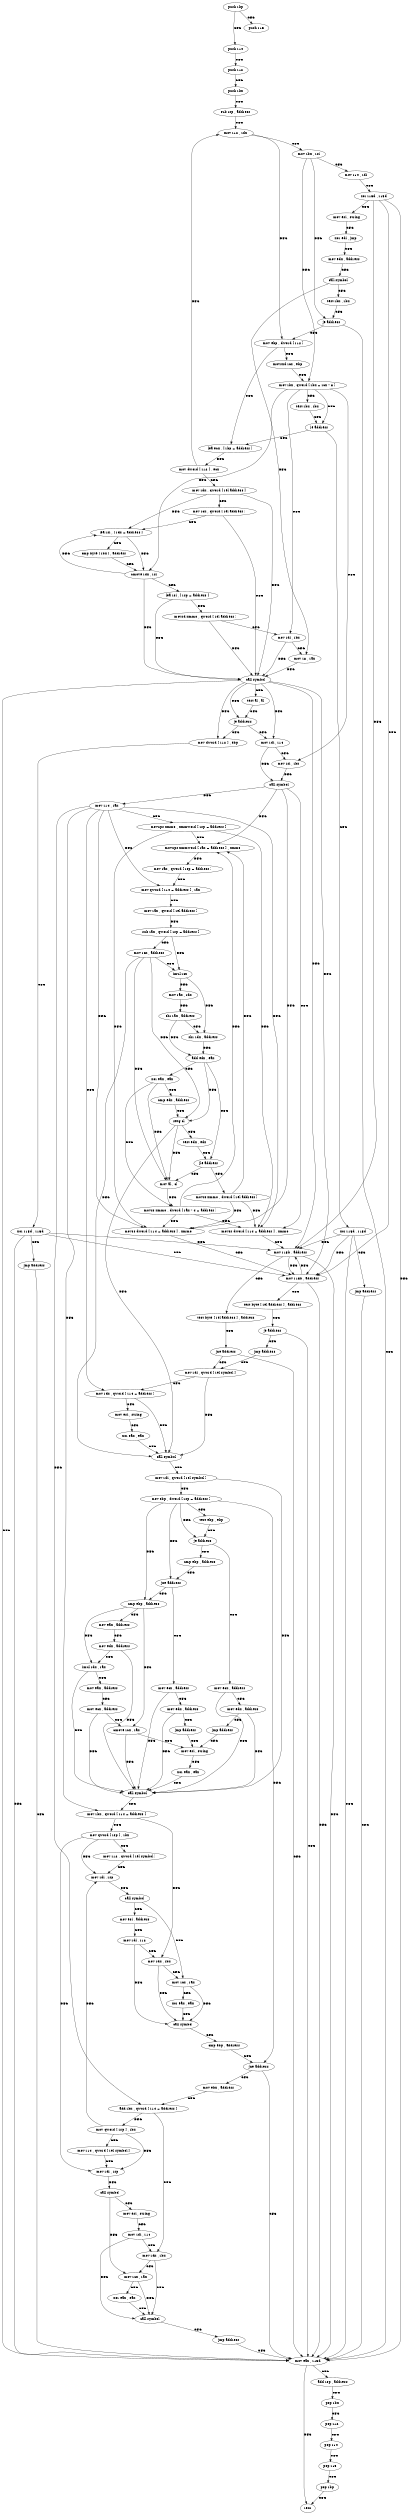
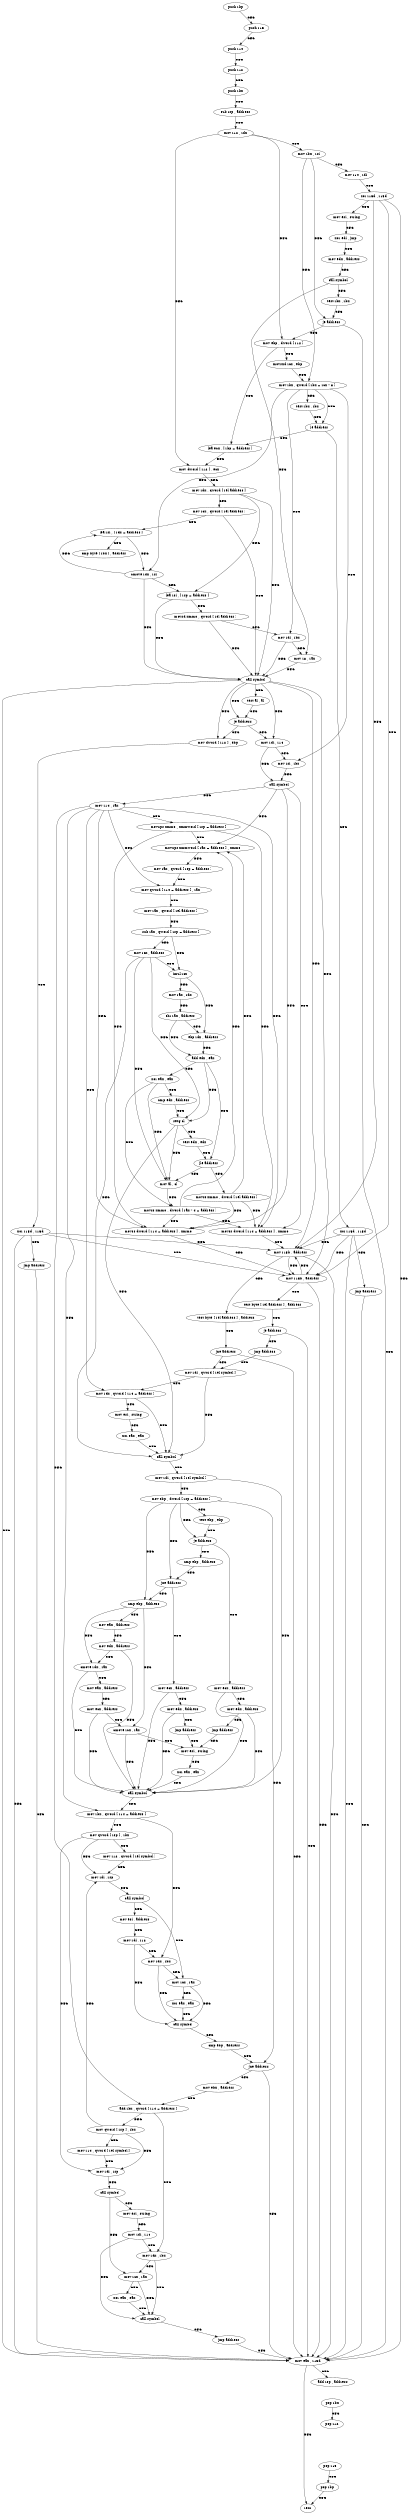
edge "push rbp" -> "push r14": now "push r15" -> "push r14"
edge "mov dword [ r12 ] , ecx" -> "mov r12 , rdx": reversed
edge "mov rdx , qword [ rel address ]" -> "lea rsi , [ rdx + address ]": now "mov rdx , qword [ rel address ]" -> "lea rsi , [ rsp + address ]"
edge "cmp byte [ rbx ] , address" -> "cmove rdx , rsi": removed, label "CFG"
node "shr rdx , address": label "shr rdx , address" -> "ebp rdx , address"
node "imul rdx , rax": label "imul rdx , rax" -> "cmove rdx , rax"
edge "add rsp , address" -> "pop rbx": removed, label "CFG"
node "pop r14": removed
